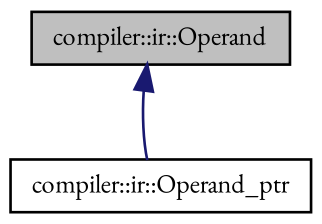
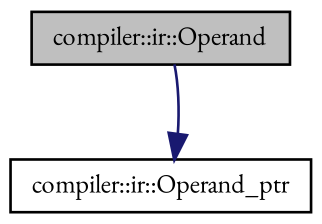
edge "compiler::ir::Operand_ptr" -> "compiler::ir::Operand": reversed
